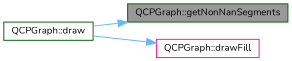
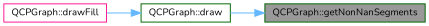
edge "QCPGraph::draw" -> "QCPGraph::drawFill": reversed
